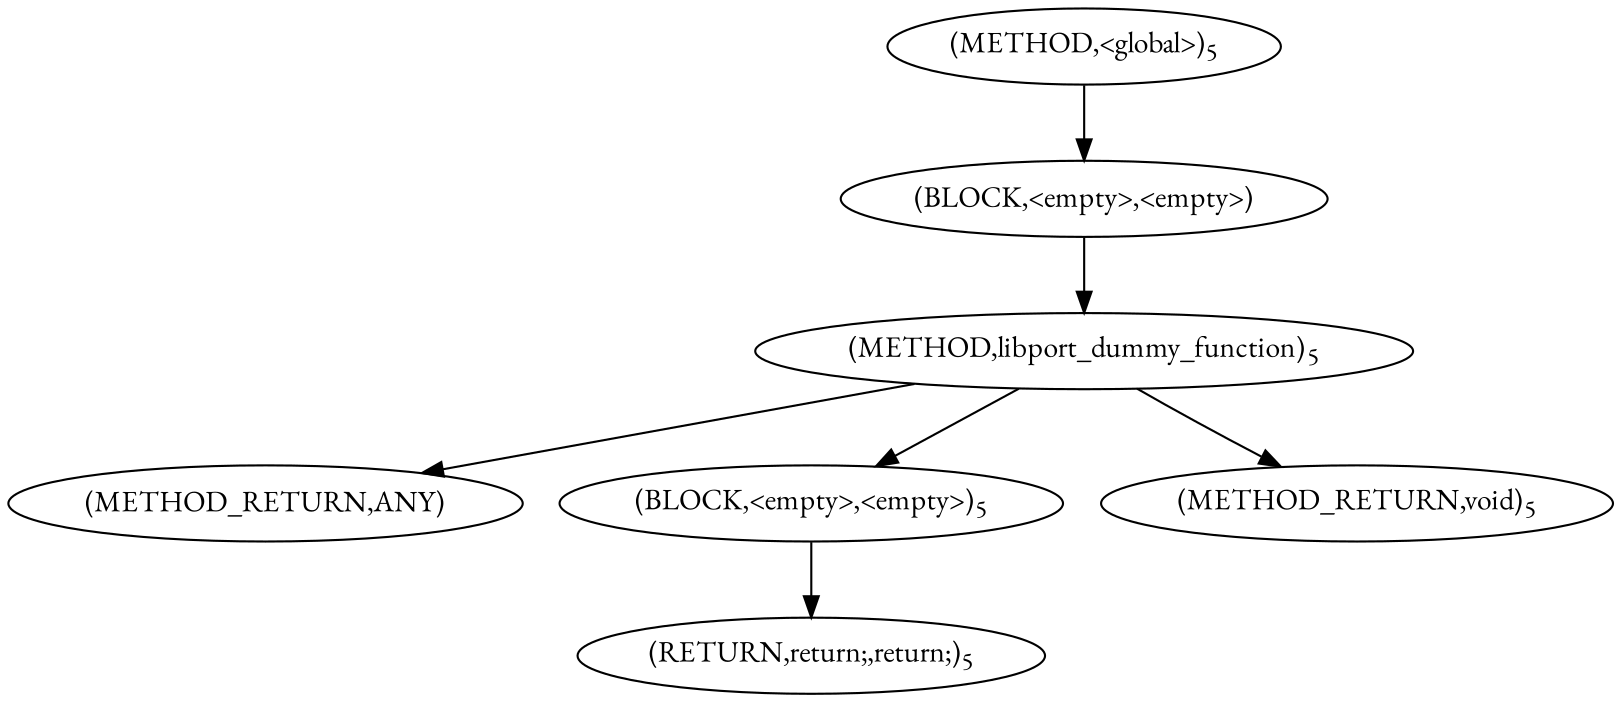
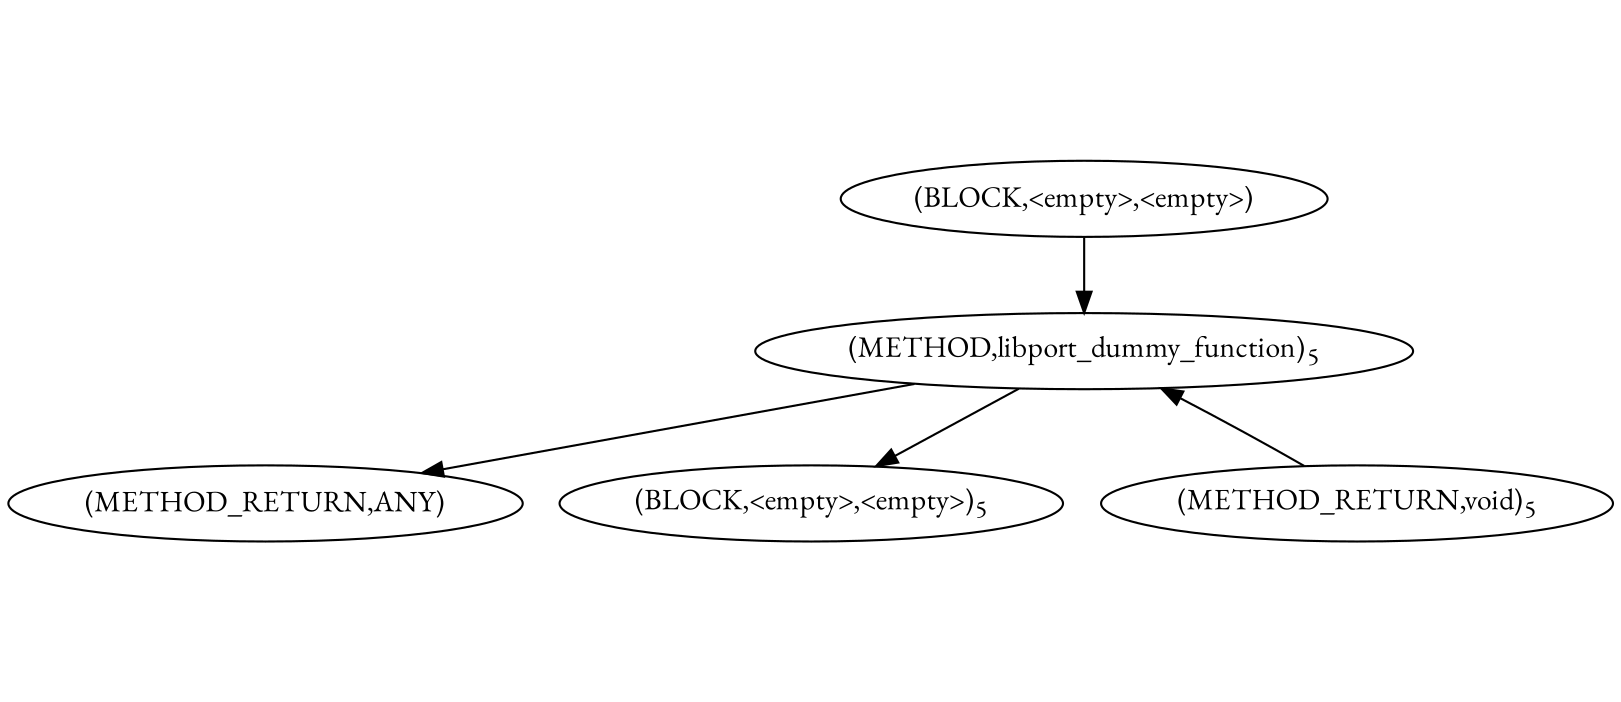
node "(METHOD,<global>)": removed
edge "(METHOD,libport_dummy_function)" -> "(METHOD_RETURN,void)": reversed
node "(RETURN,return;,return;)": removed
